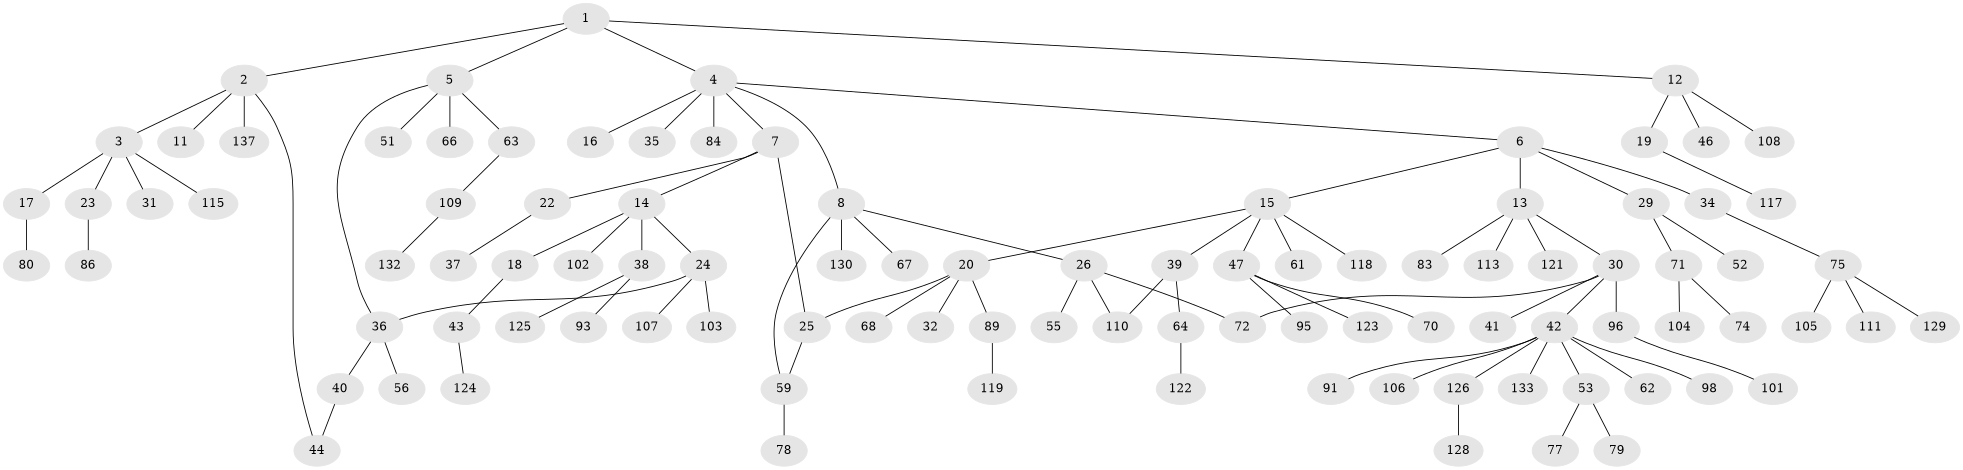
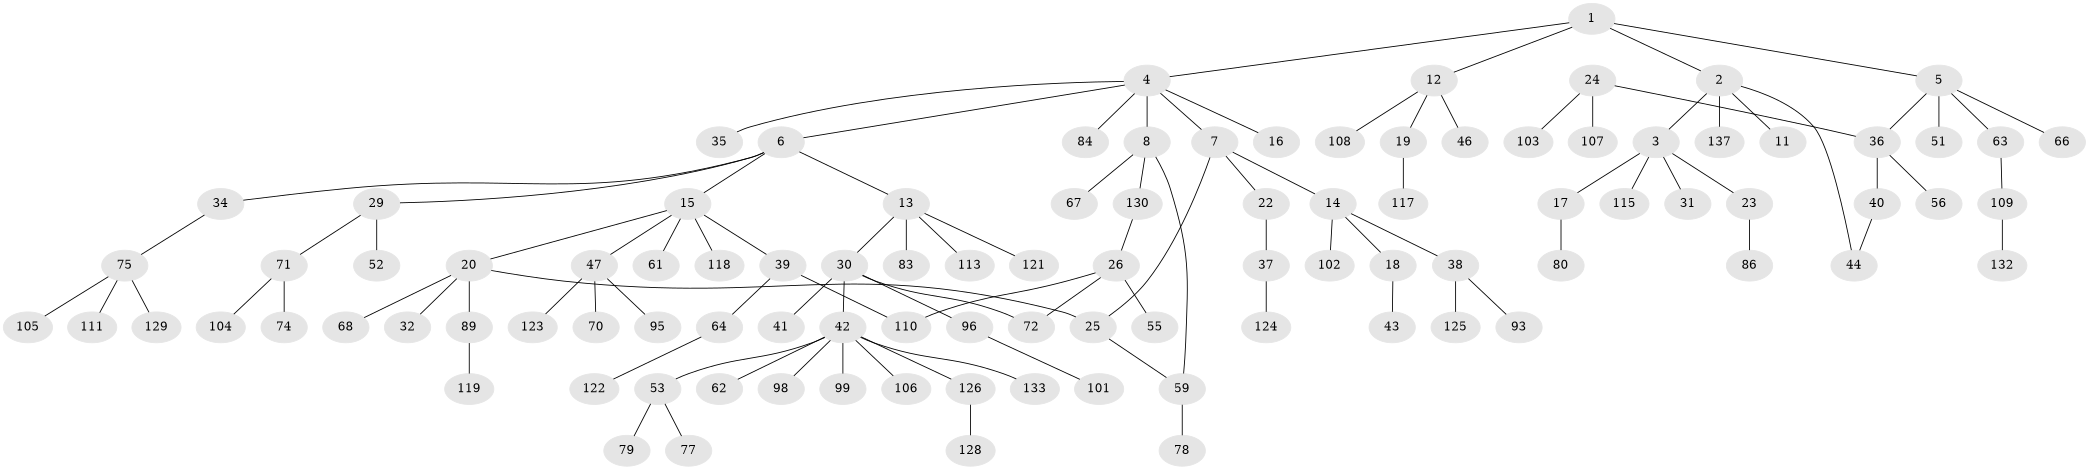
edge "14" -- "24": removed
edge "8" -- "26": now "130" -- "26"
edge "43" -- "124": now "37" -- "124"
node "91": label "91" -> "99"
